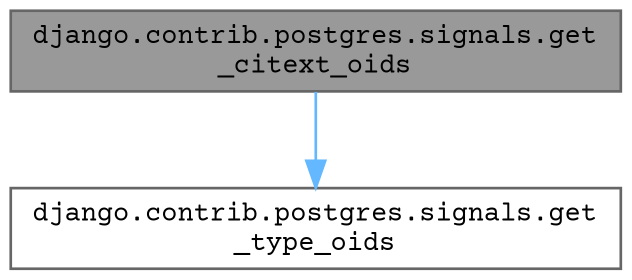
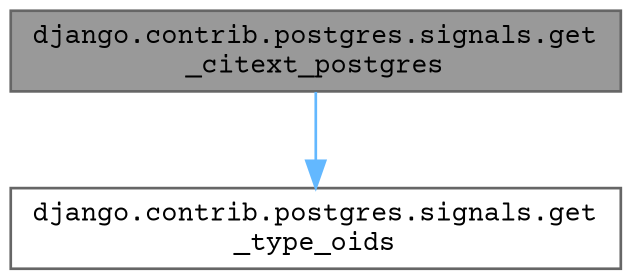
node "django.contrib.postgres.signals.get _citext_oids": label "django.contrib.postgres.signals.get _citext_oids" -> "django.contrib.postgres.signals.get _citext_postgres"
